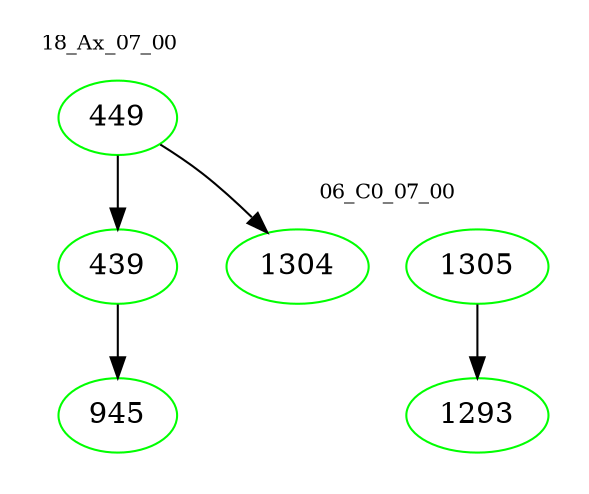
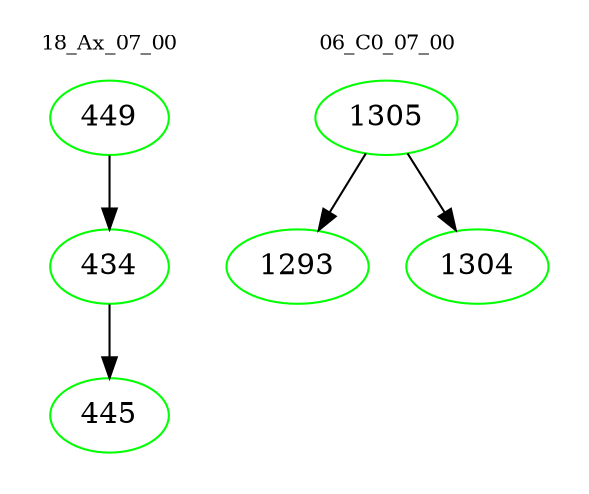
edge "449" -> "1304": now "1305" -> "1304"
node "439": label "439" -> "434"
node "945": label "945" -> "445"
